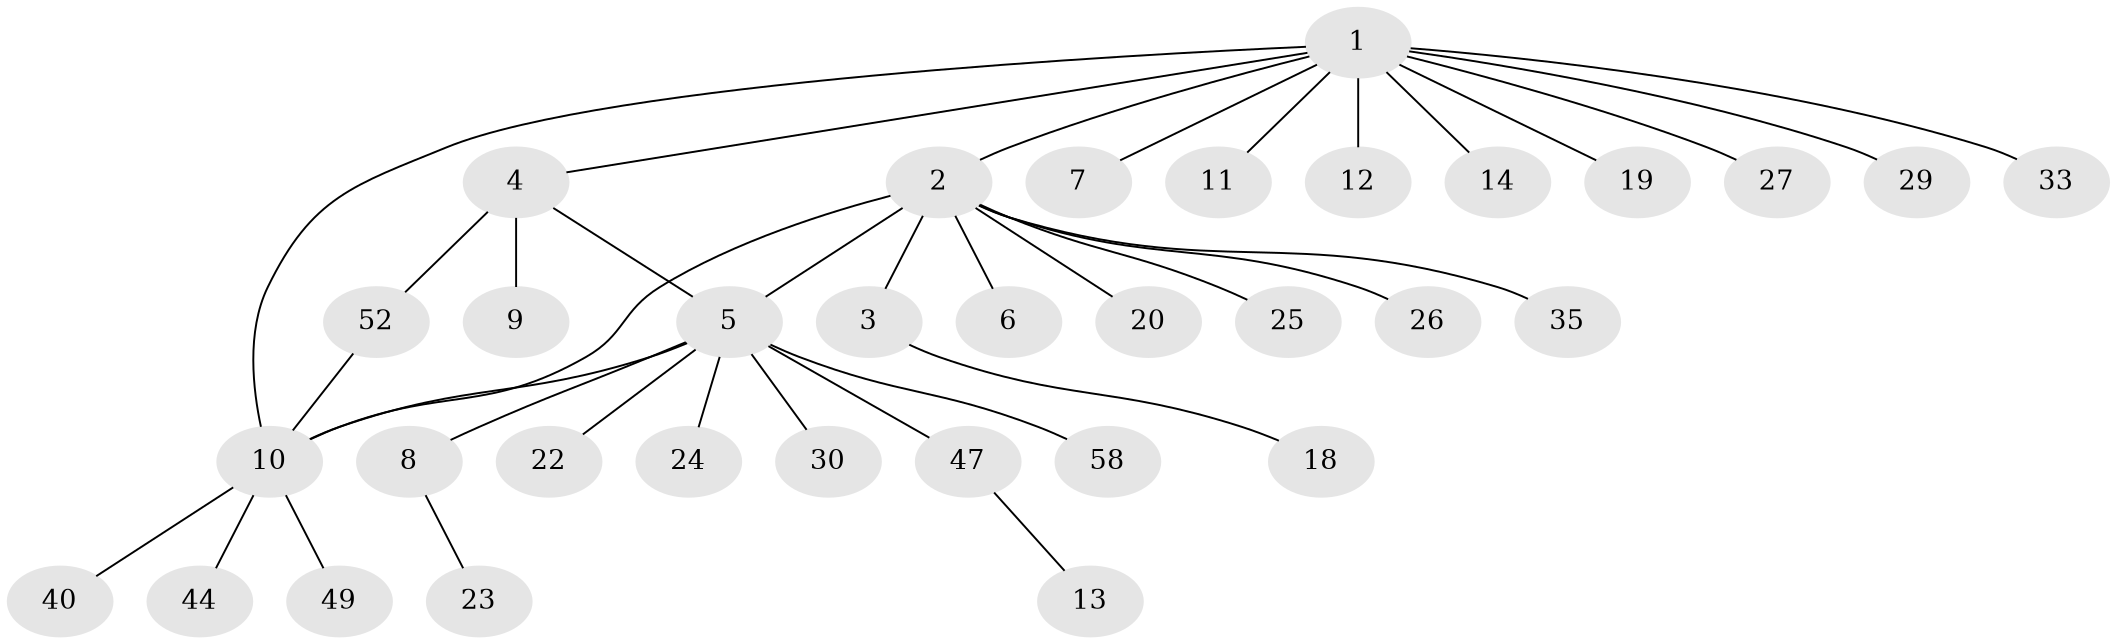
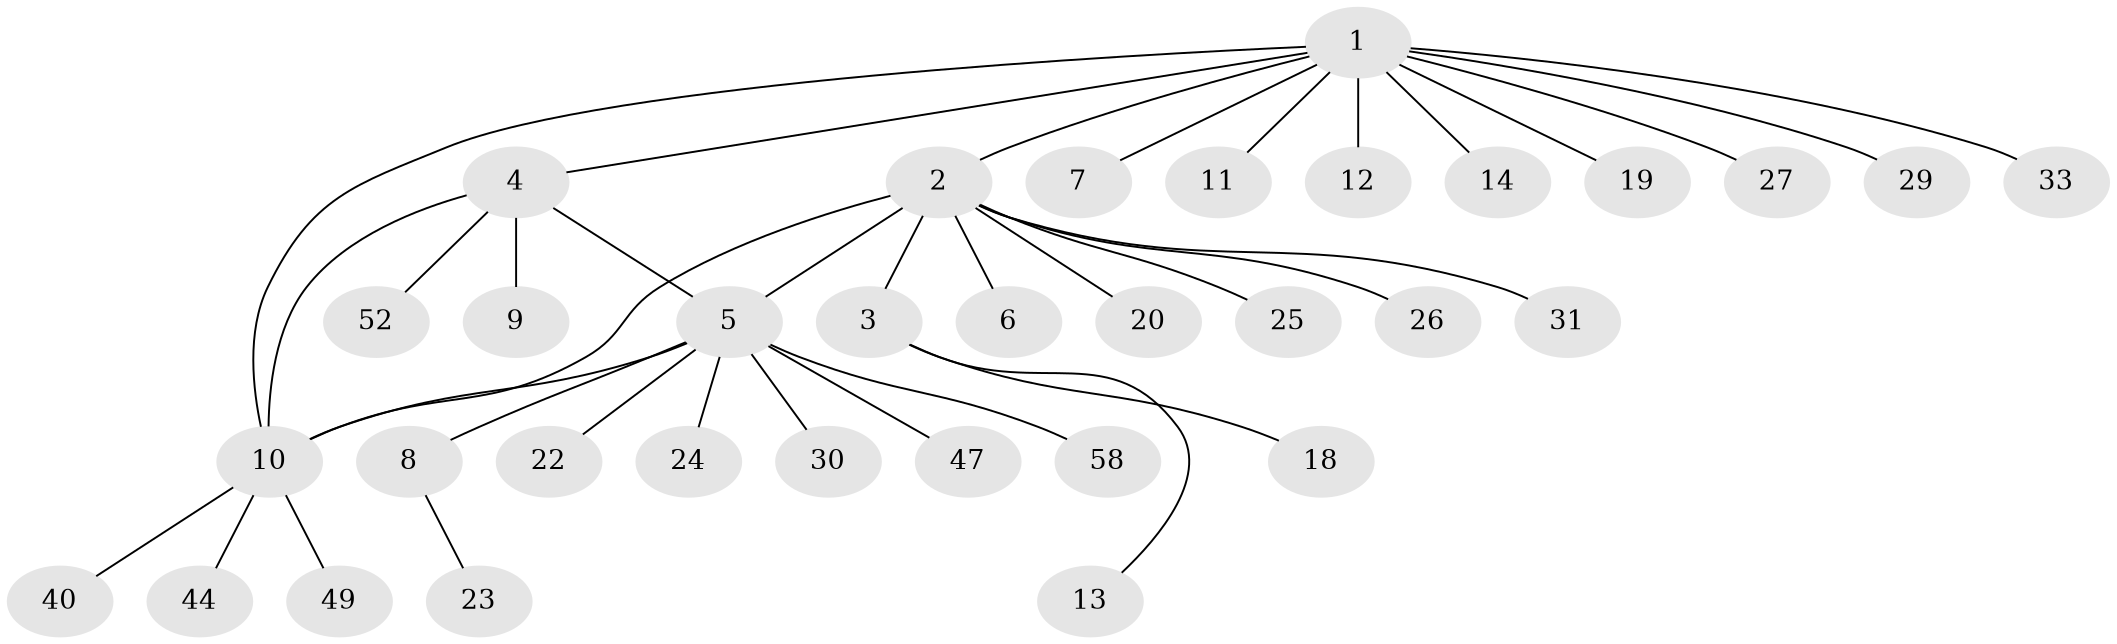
node "35": label "35" -> "31"
edge "52" -- "10": now "4" -- "10"
edge "47" -- "13": now "3" -- "13"
